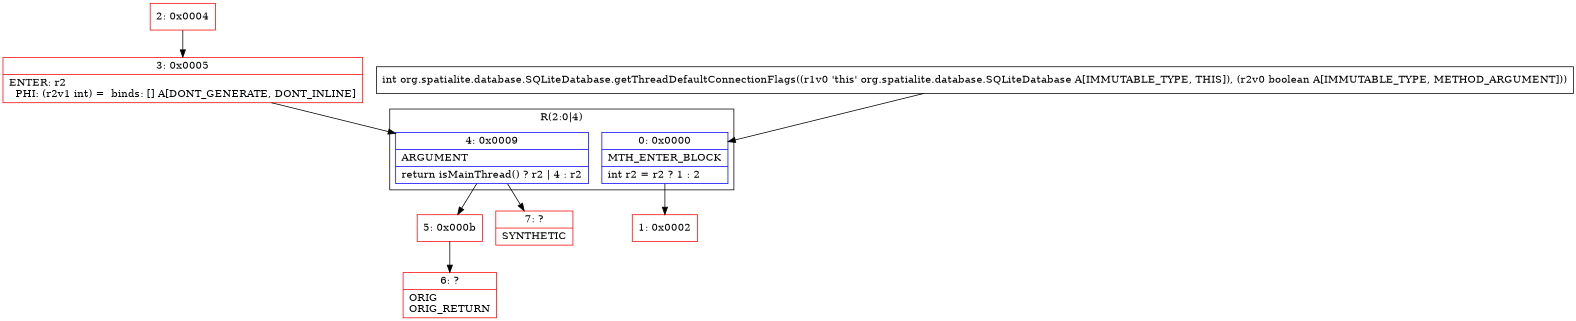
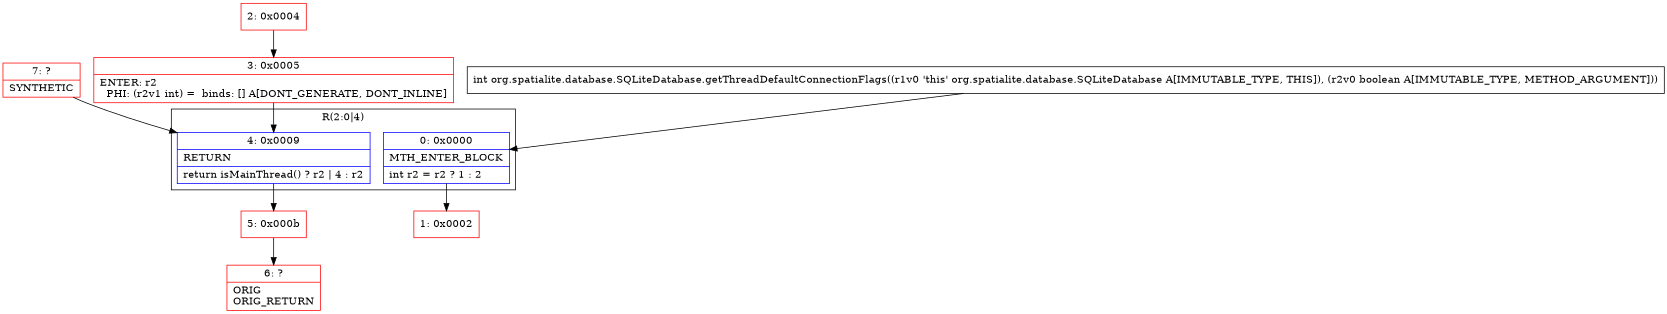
node "4: 0x0009": text "ARGUMENT" -> "RETURN"
edge "4: 0x0009" -> "7: ?": reversed
